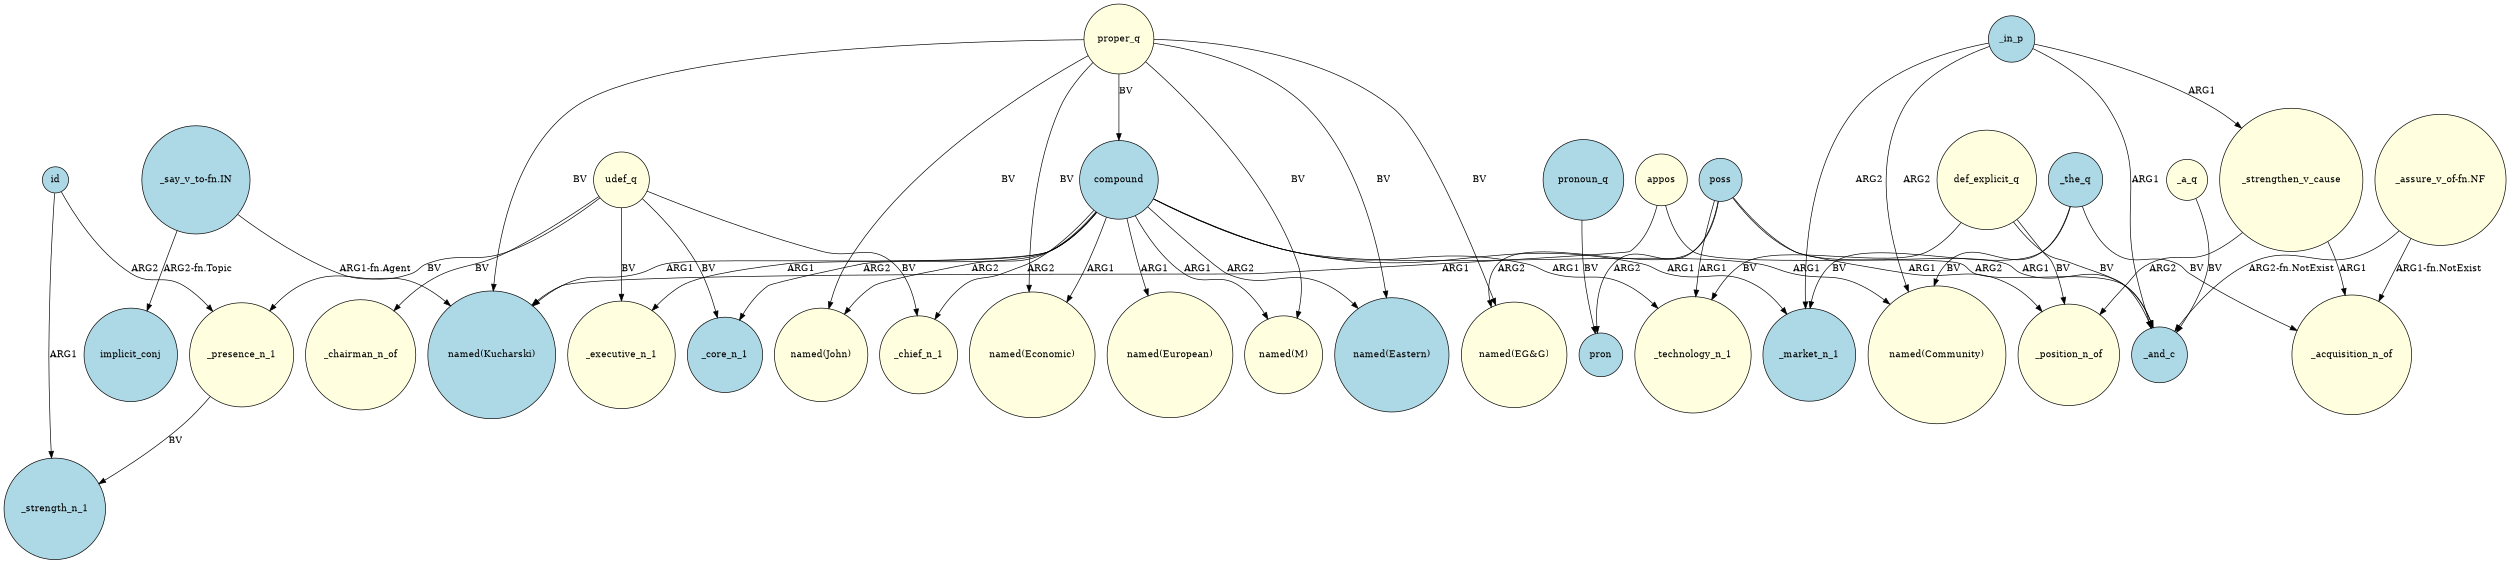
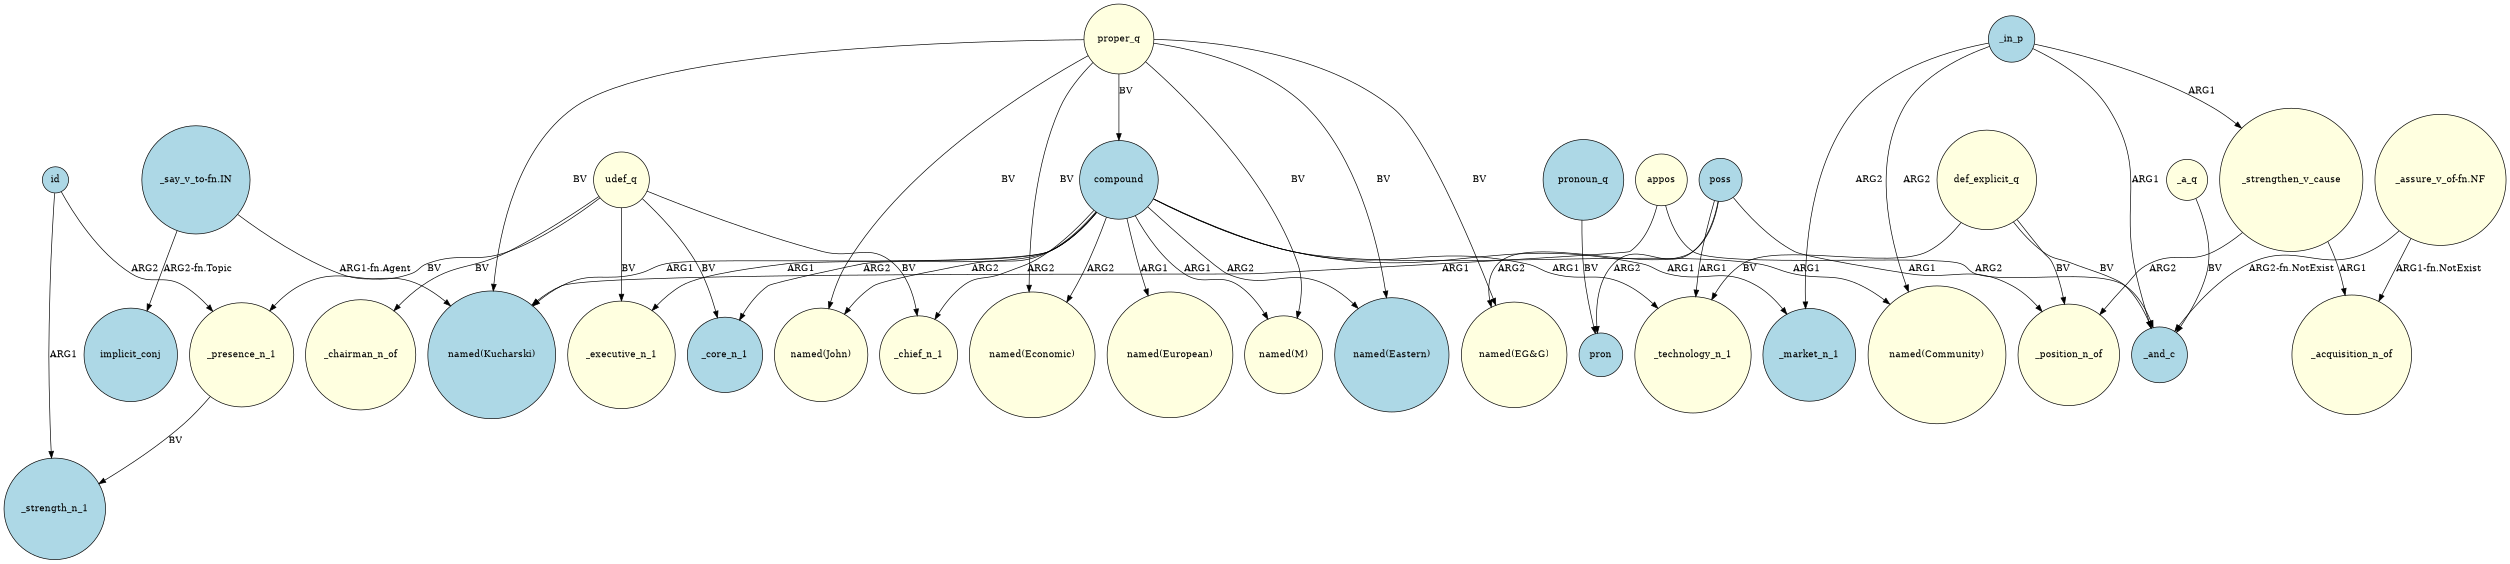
node "_the_q": removed
edge "poss" -> "_and_c": removed, label "ARG1"
edge "compound" -> "named(Economic)": label "ARG1" -> "ARG2"
